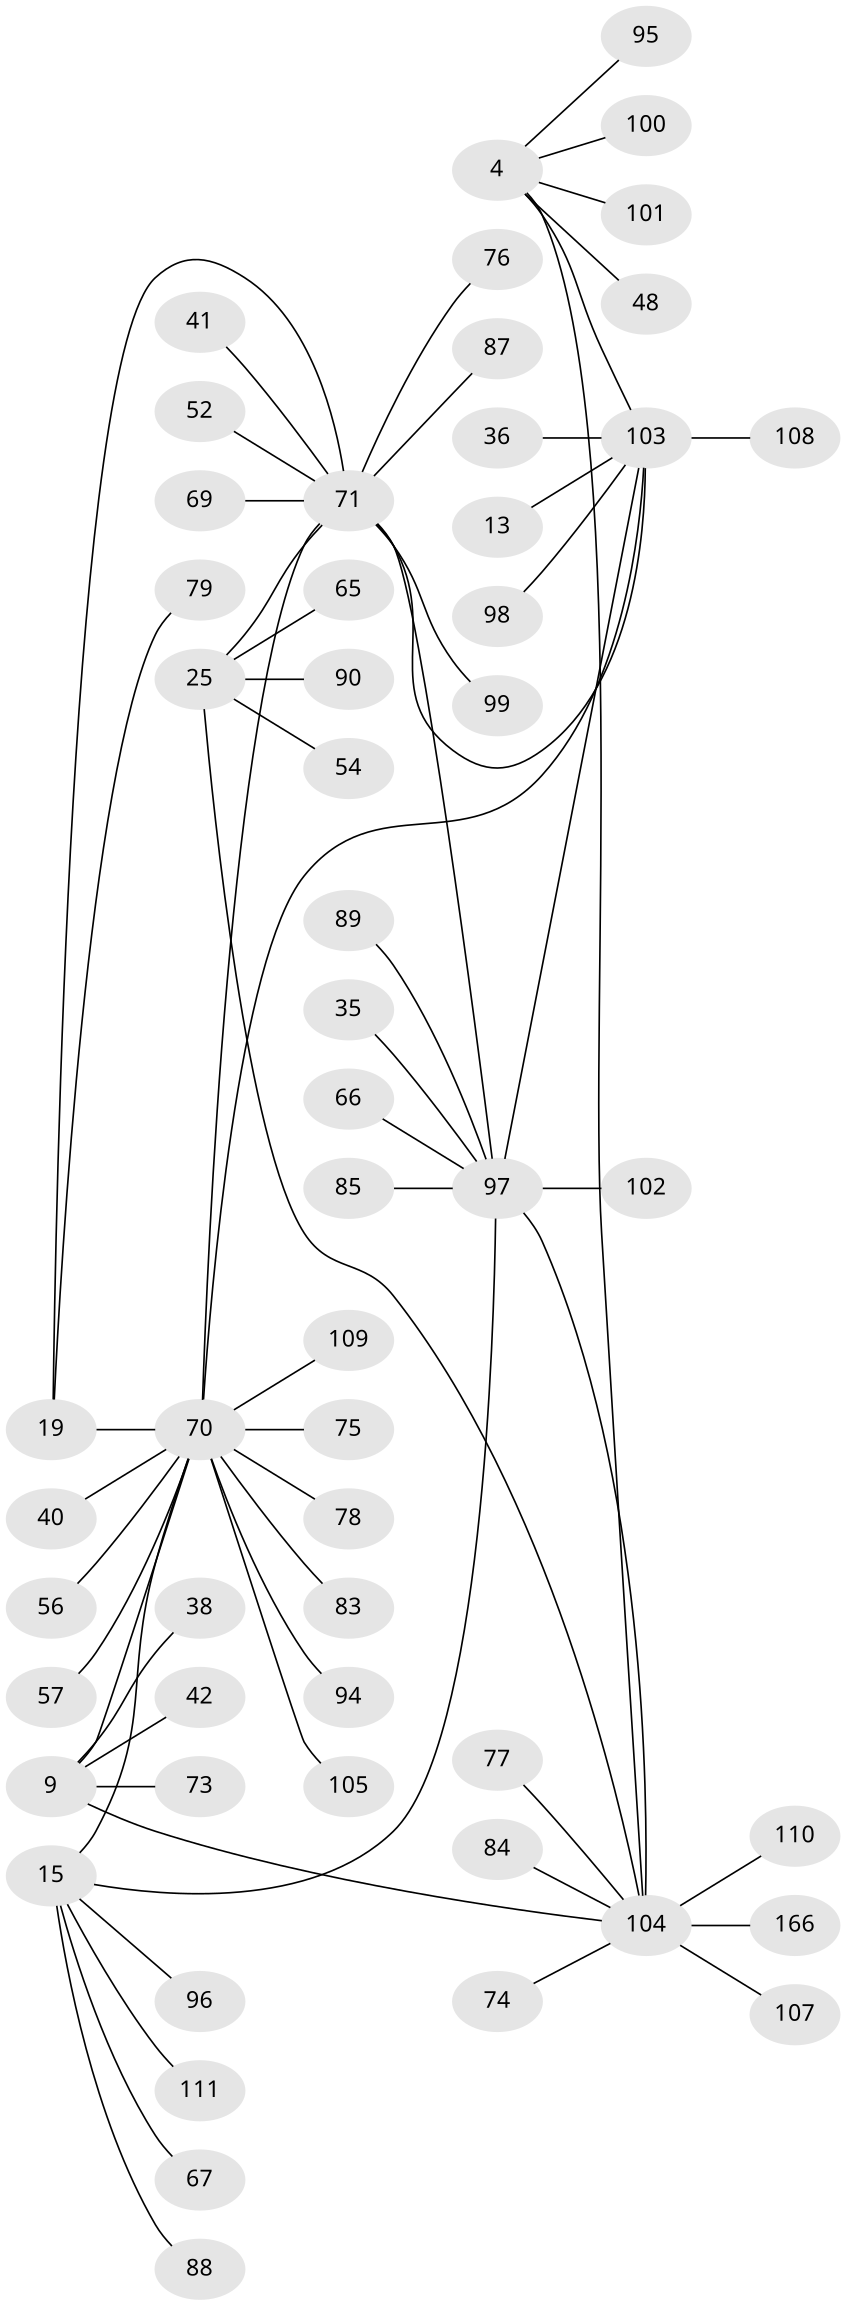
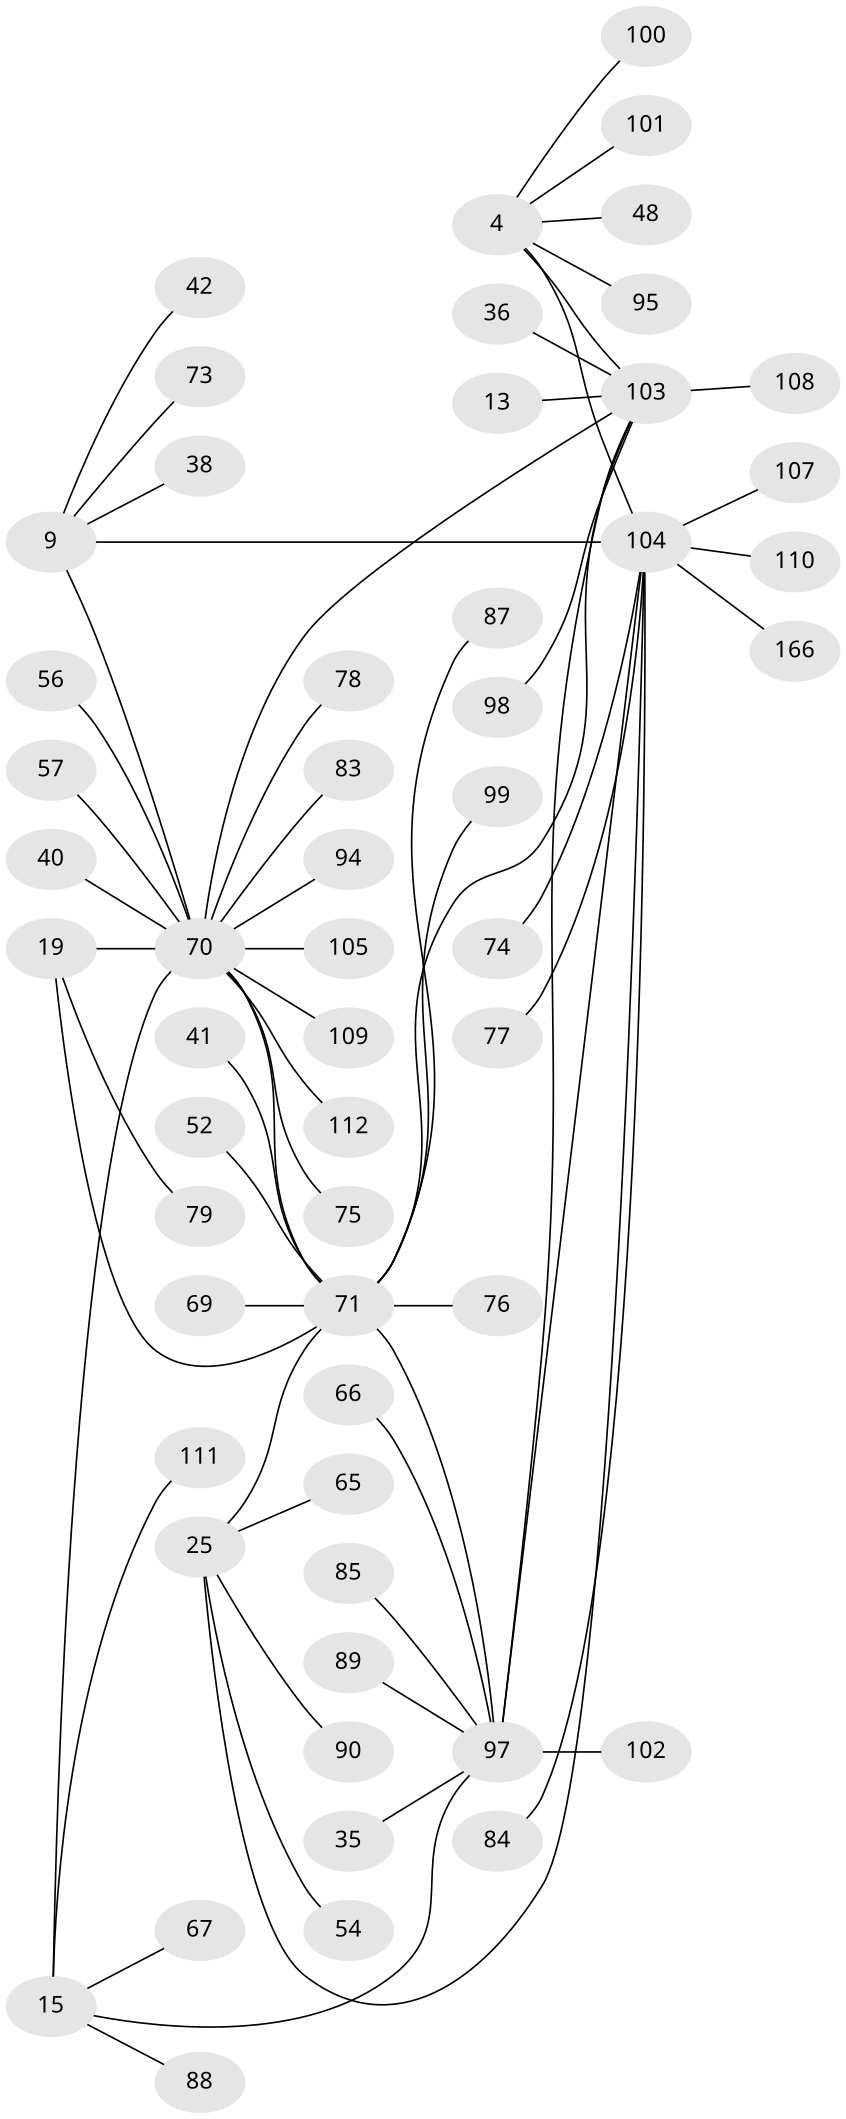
node "112": added
node "96": removed
